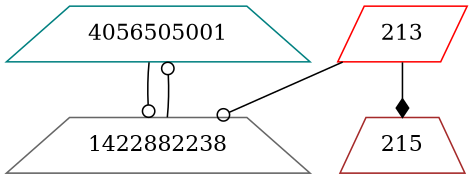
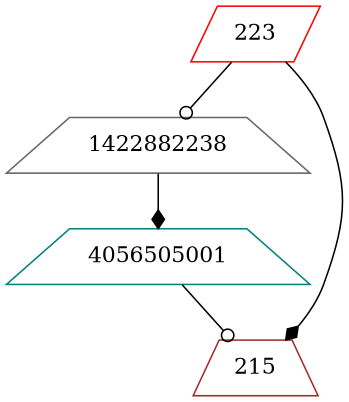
node "213": label "213" -> "223"
edge "4056505001" -> "1422882238": now "4056505001" -> "215"
edge "1422882238" -> "4056505001": arrowhead odot -> diamond
